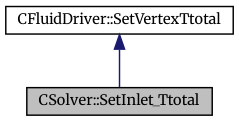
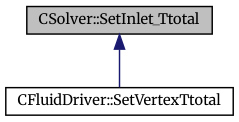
edge "CSolver::SetInlet_Ttotal" -> "CFluidDriver::SetVertexTtotal": reversed
